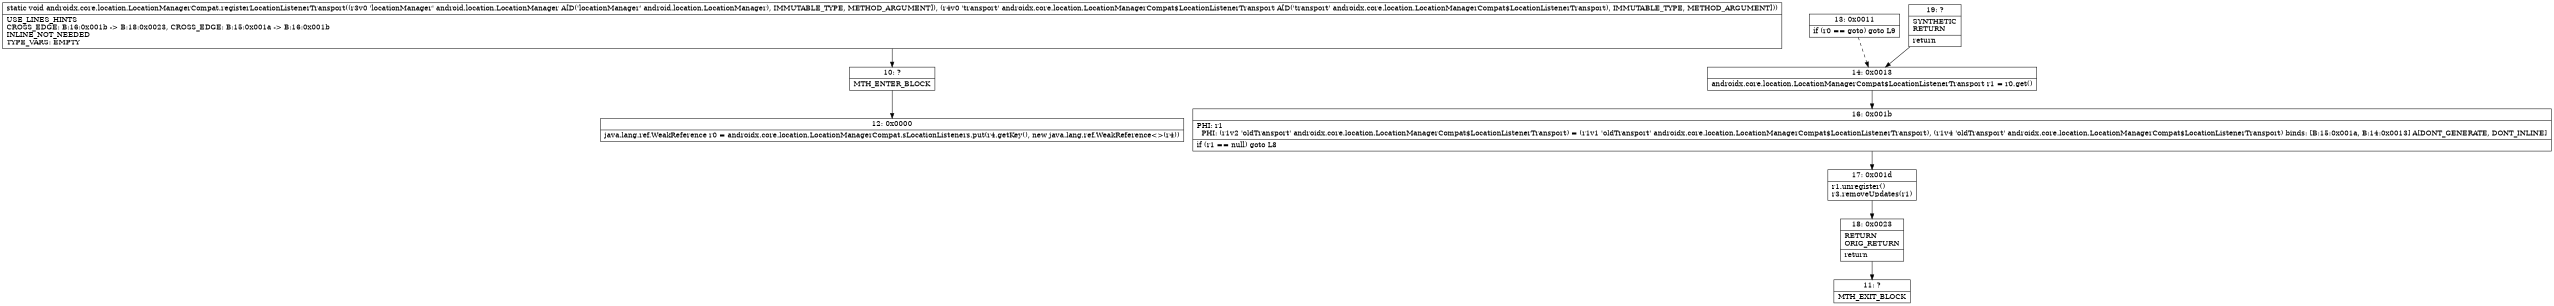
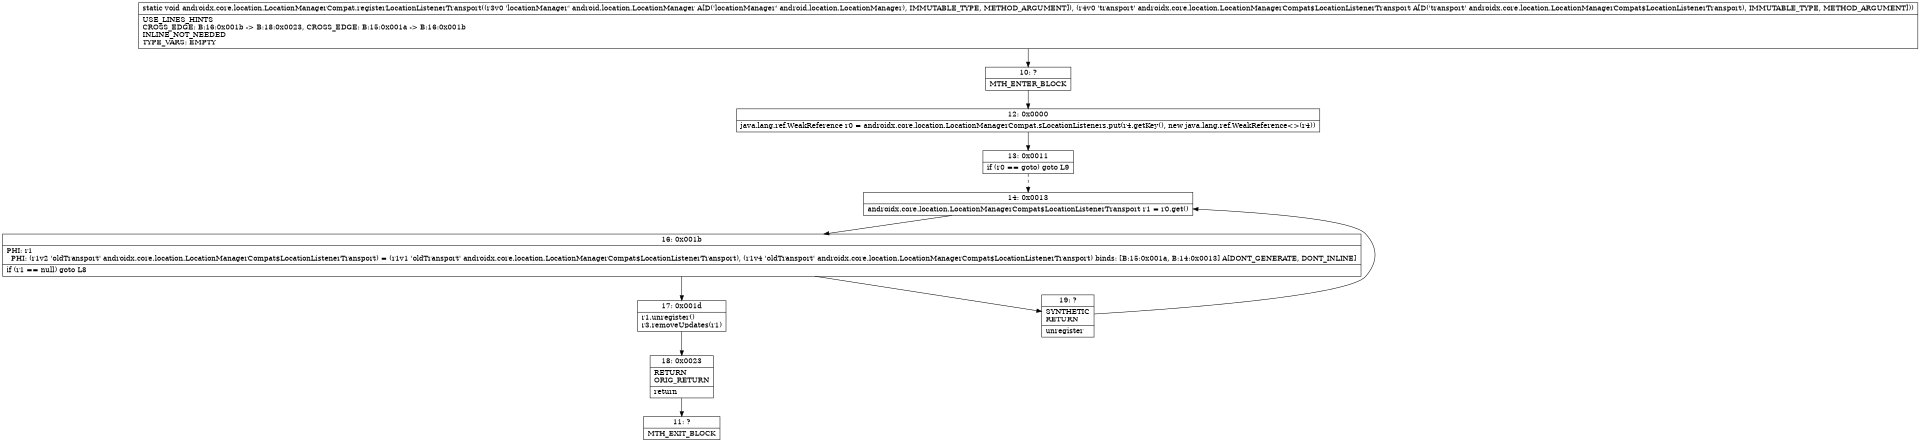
node "19: ?": text "return" -> "unregister"
edge "12: 0x0000" -> "13: 0x0011": added
edge "16: 0x001b" -> "19: ?": added
